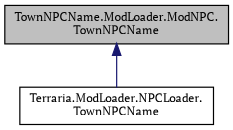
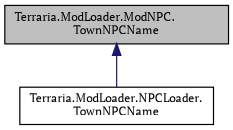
node "TownNPCName.ModLoader.ModNPC. TownNPCName": label "TownNPCName.ModLoader.ModNPC. TownNPCName" -> "Terraria.ModLoader.ModNPC. TownNPCName"
